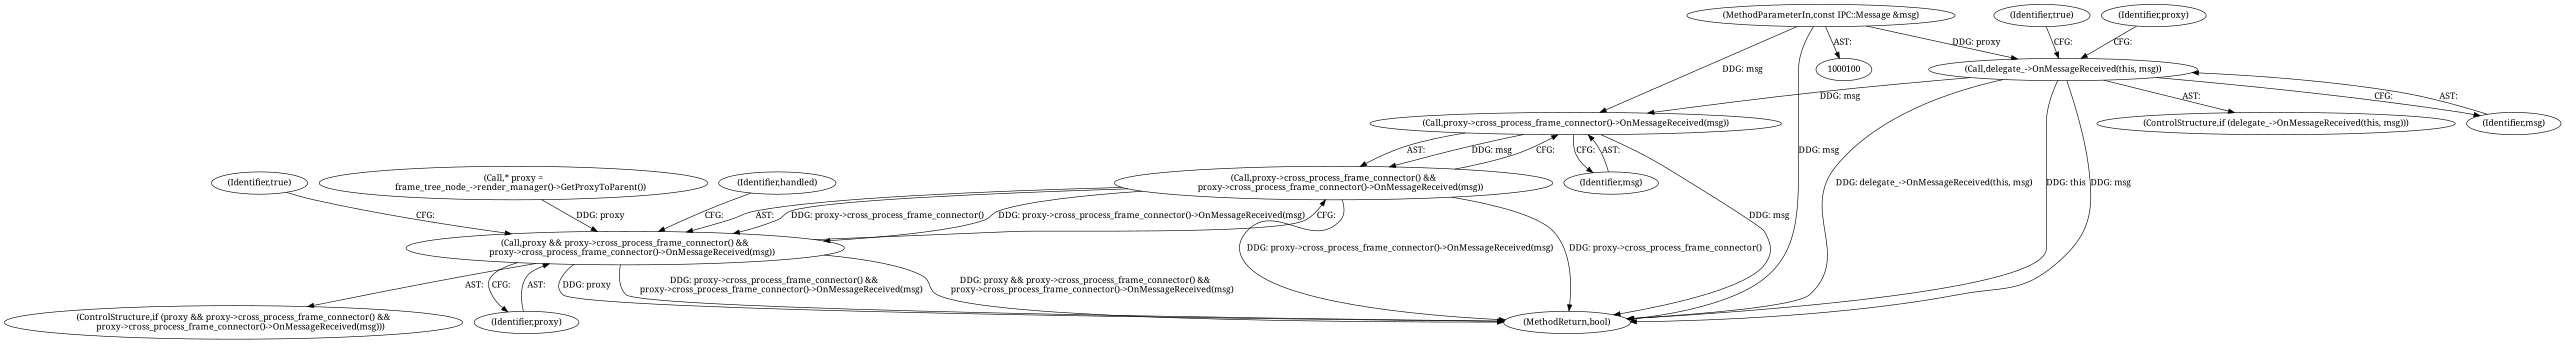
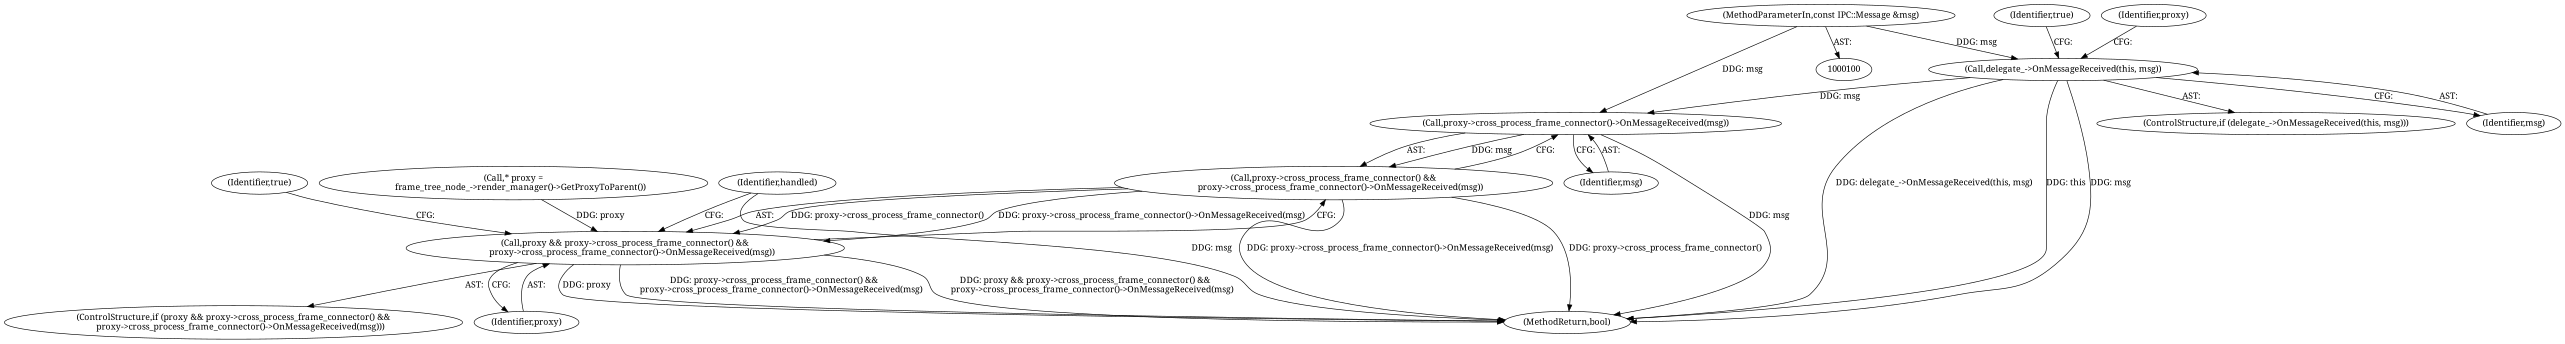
edge "(MethodParameterIn,const IPC::Message &msg)" -> "(Call,delegate_->OnMessageReceived(this, msg))": label "DDG: proxy" -> "DDG: msg"
edge "(MethodParameterIn,const IPC::Message &msg)" -> "(MethodReturn,bool)": now "(Identifier,handled)" -> "(MethodReturn,bool)"
